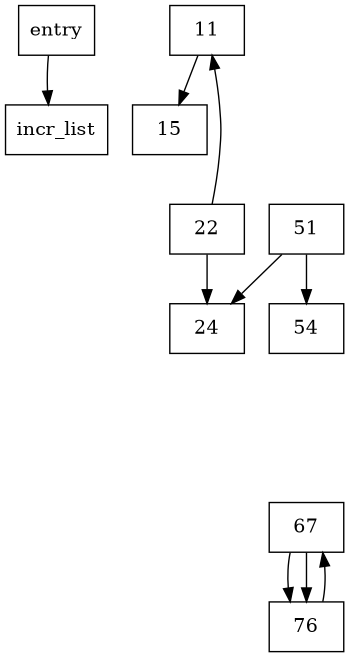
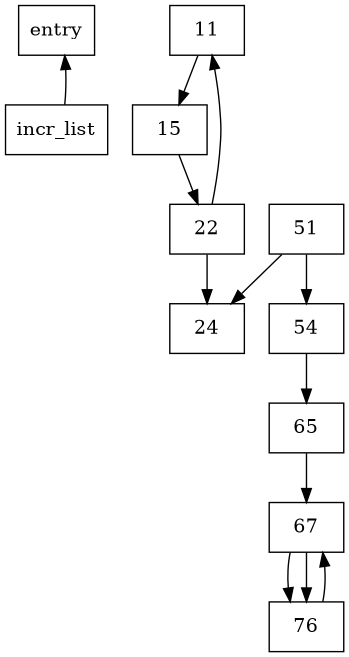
edge "entry" -> "incr_list": reversed
edge "15" -> "22": added
node "65": added
